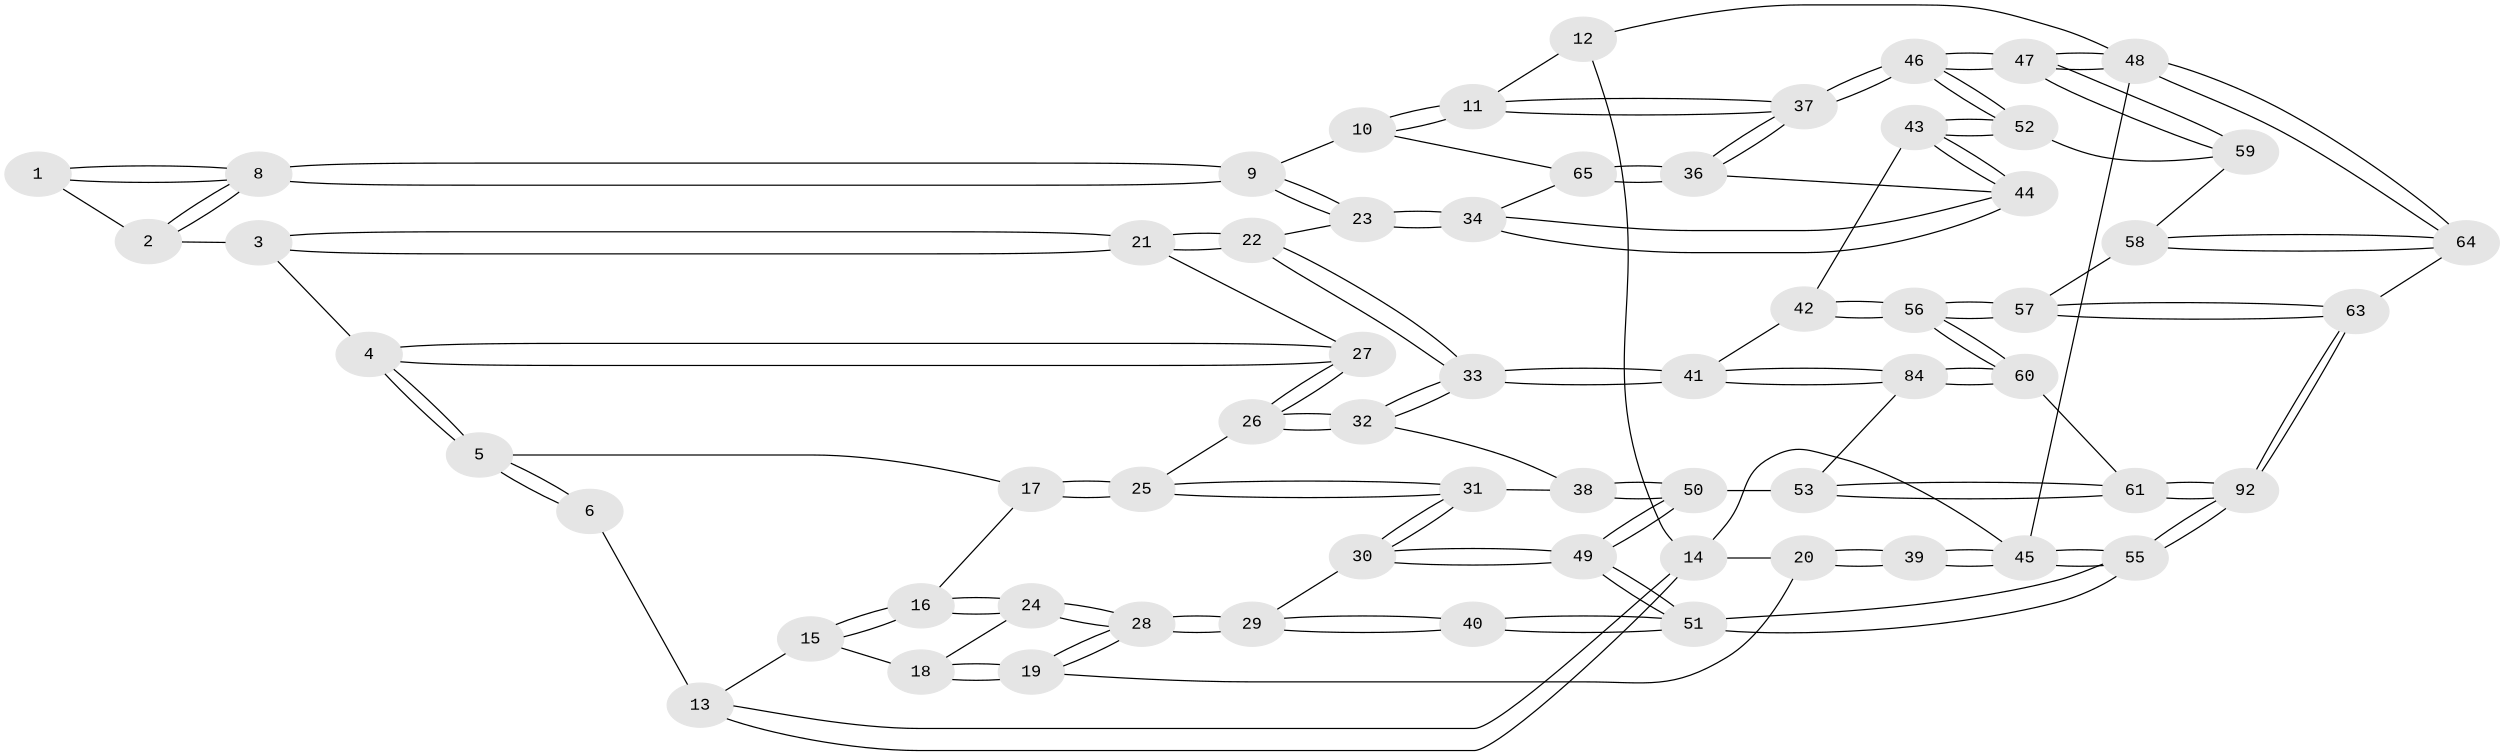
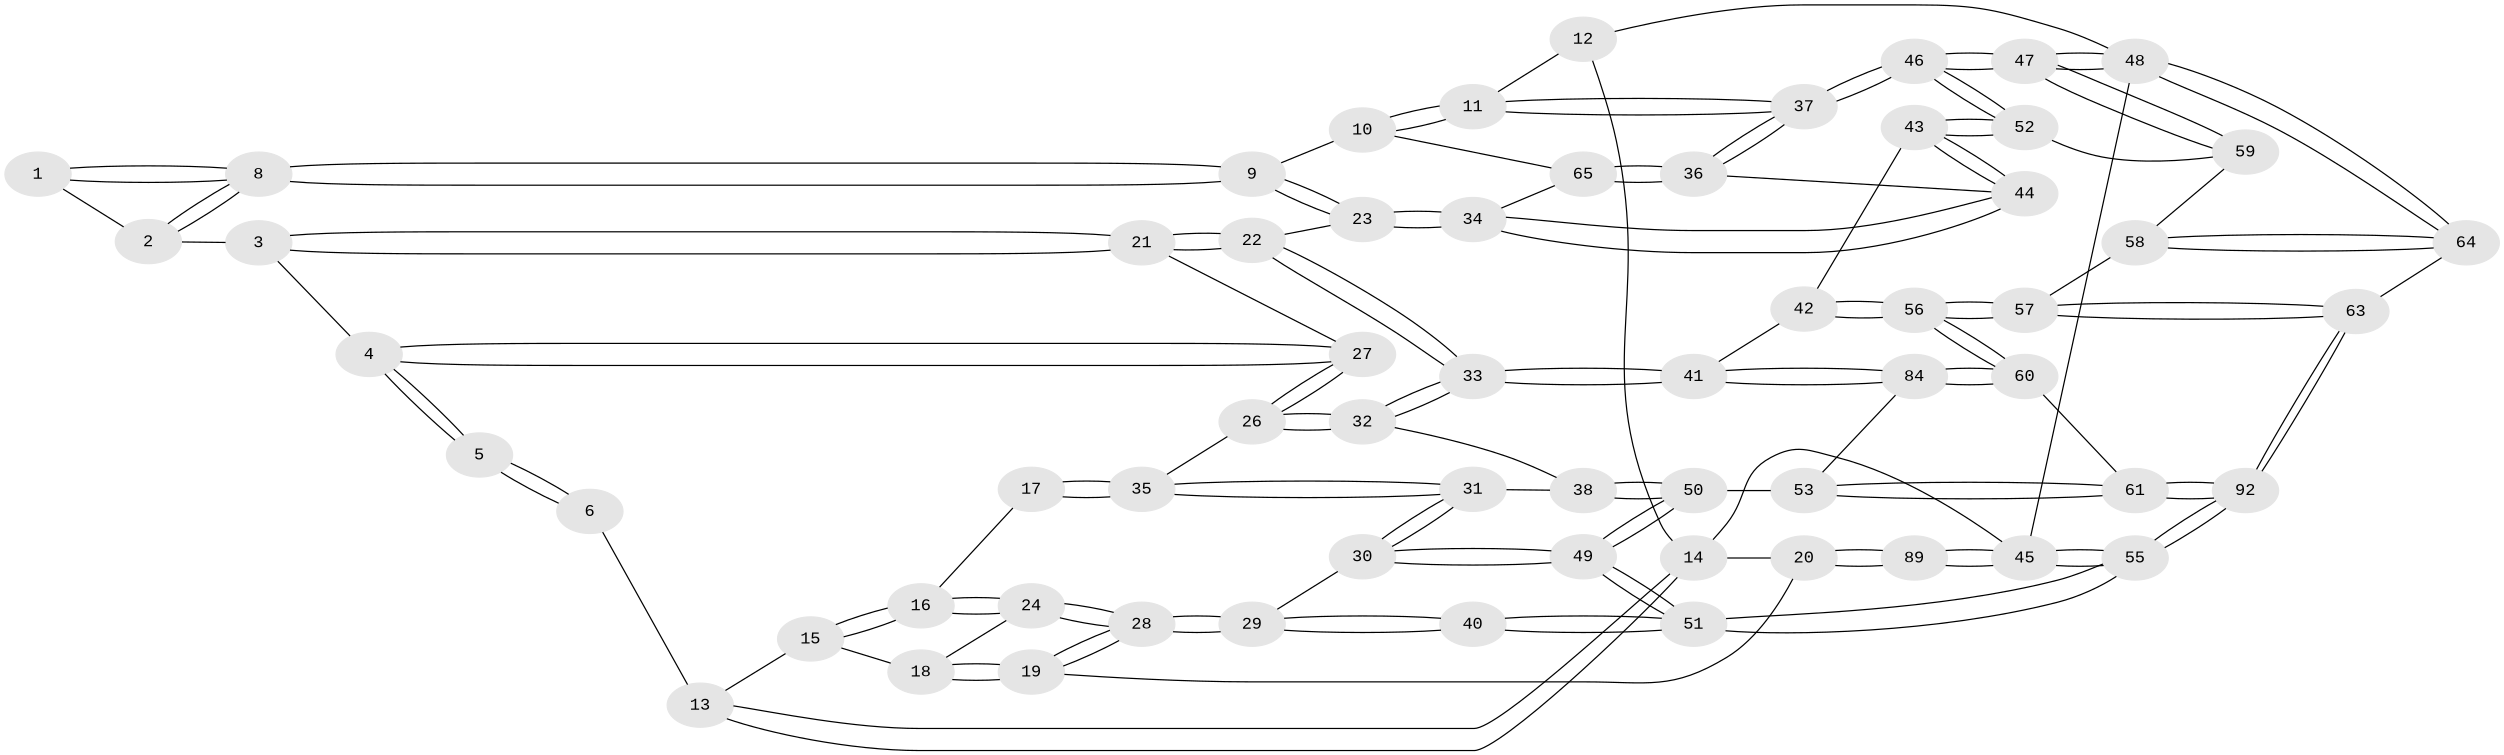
edge "5" -- "17": removed
node "25": label "25" -> "35"
node "39": label "39" -> "89"
